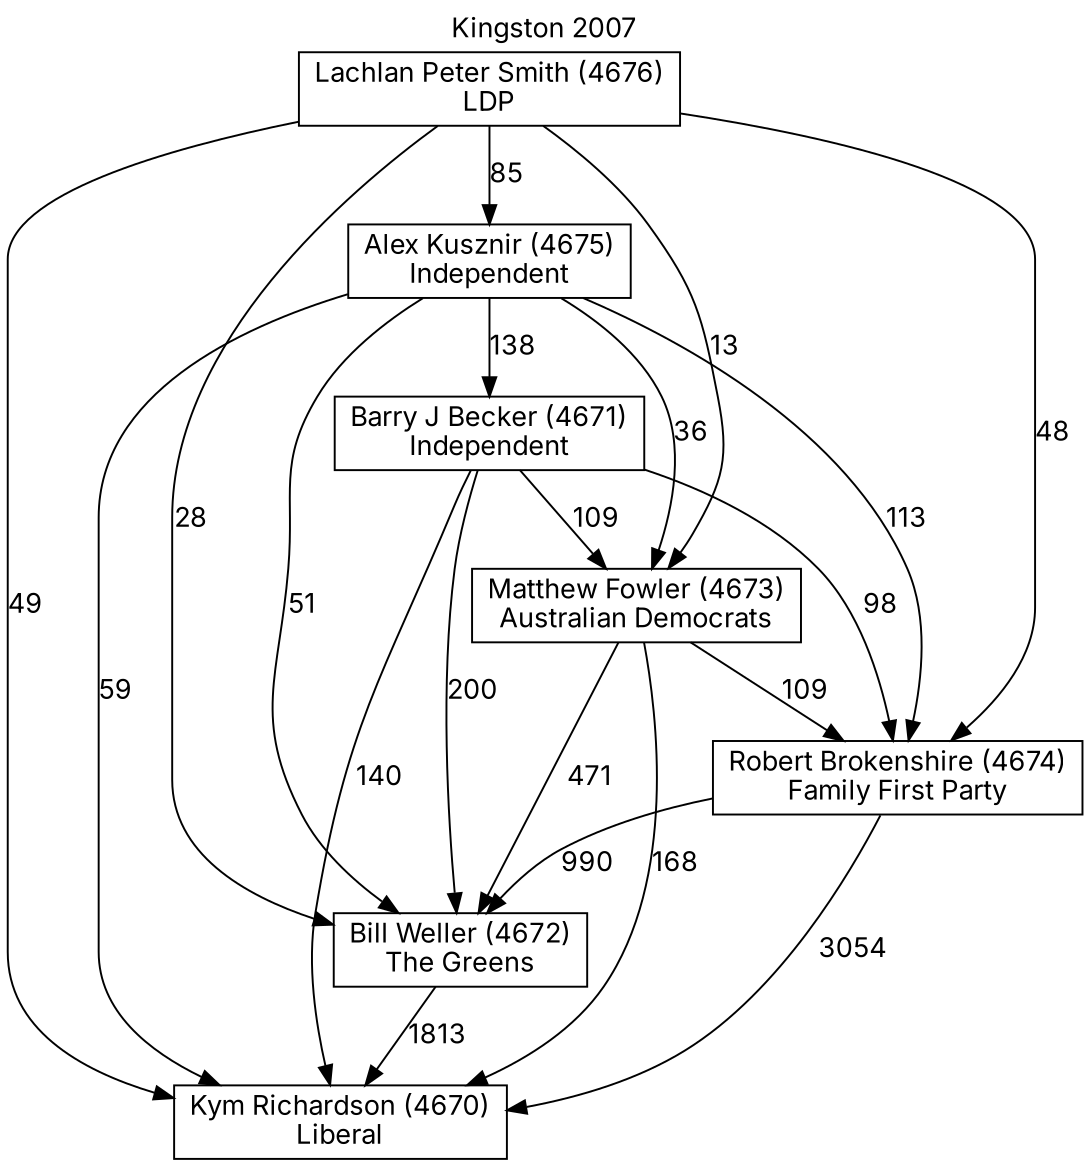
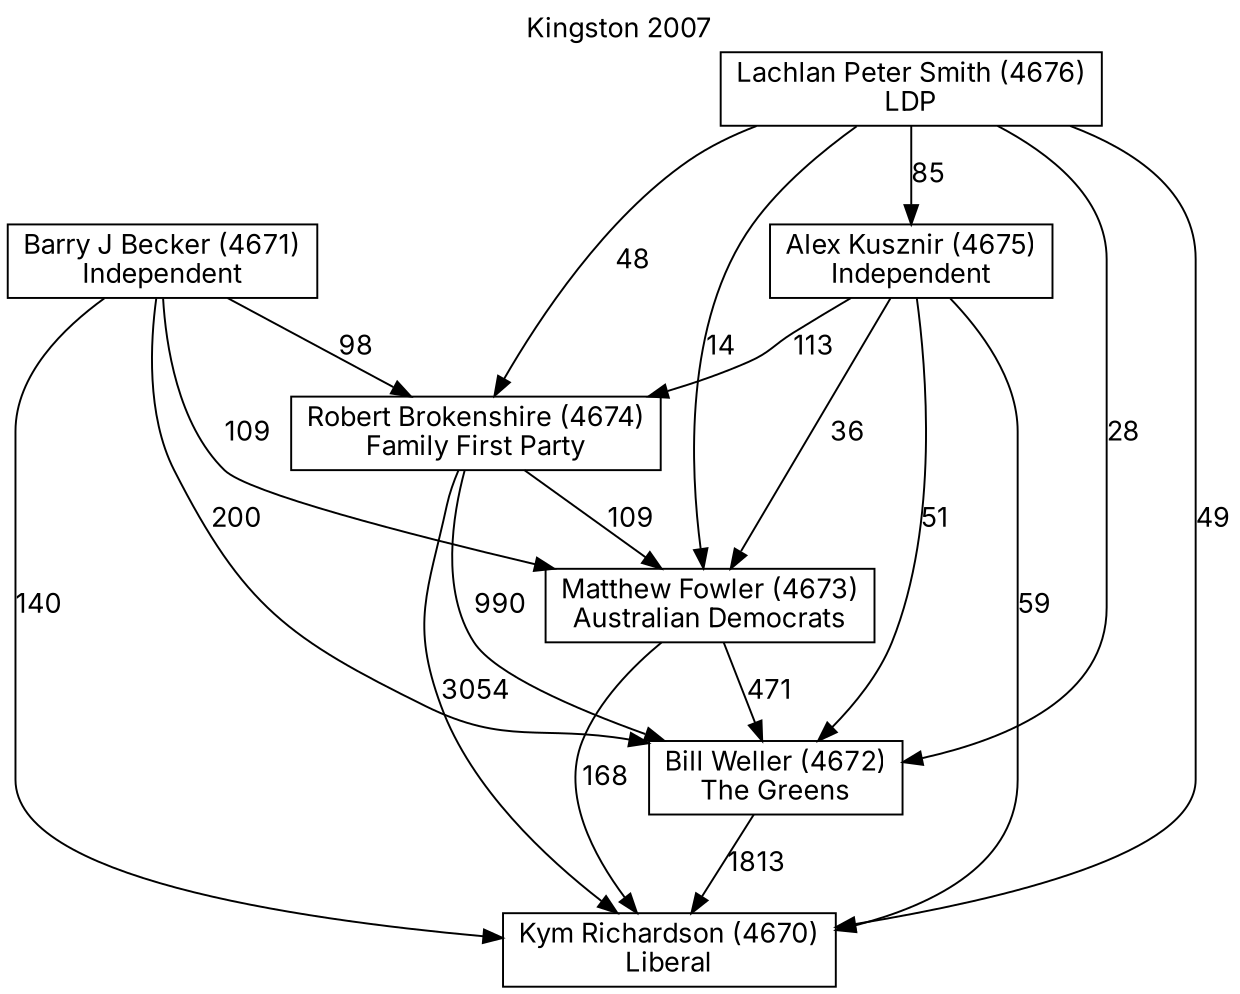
edge "Alex Kusznir (4675) Independent" -> "Barry J Becker (4671) Independent": removed, label "138"
edge "Lachlan Peter Smith (4676) LDP" -> "Matthew Fowler (4673) Australian Democrats": label "13" -> "14"
edge "Matthew Fowler (4673) Australian Democrats" -> "Robert Brokenshire (4674) Family First Party": reversed
